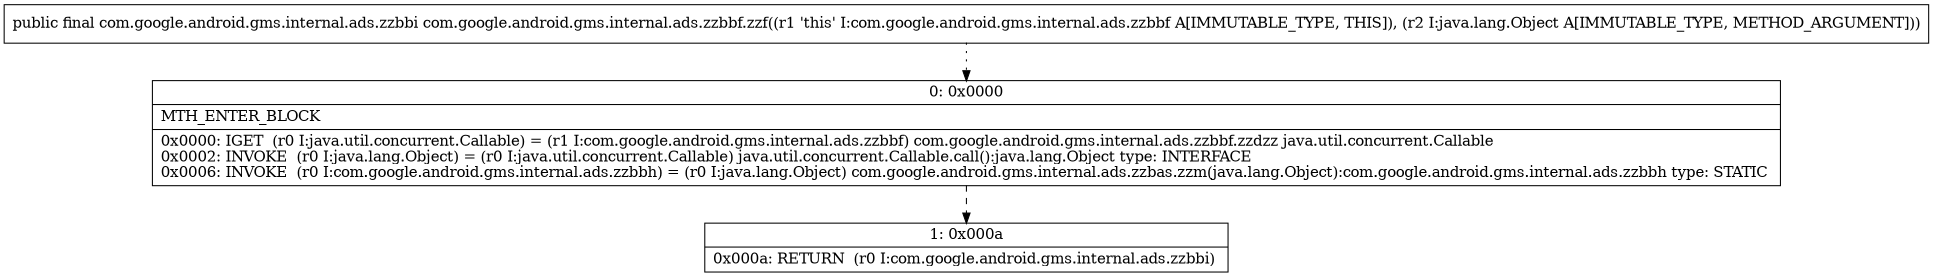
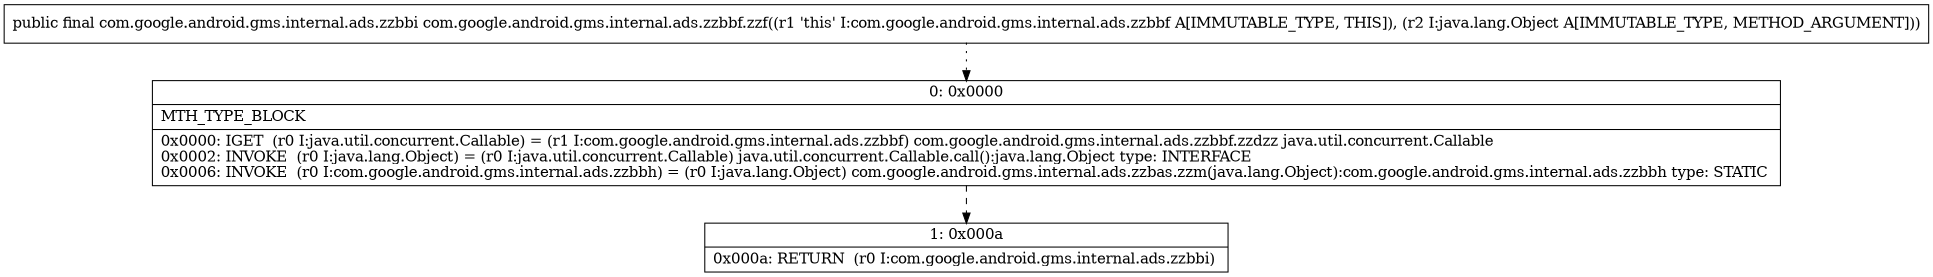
node "0: 0x0000": text "MTH_ENTER_BLOCK" -> "MTH_TYPE_BLOCK"
